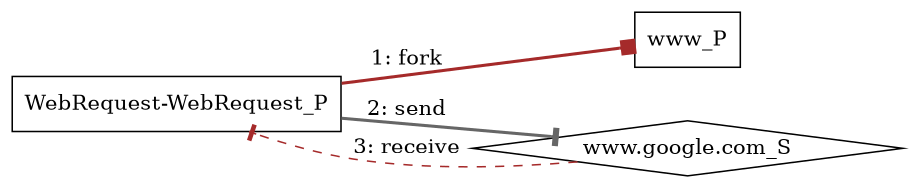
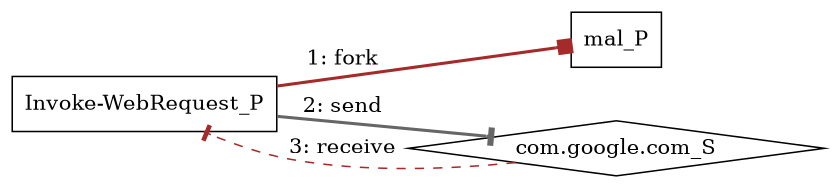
node "www_P": label "www_P" -> "mal_P"
node "WebRequest-WebRequest_P": label "WebRequest-WebRequest_P" -> "Invoke-WebRequest_P"
node "www.google.com_S": label "www.google.com_S" -> "com.google.com_S"
